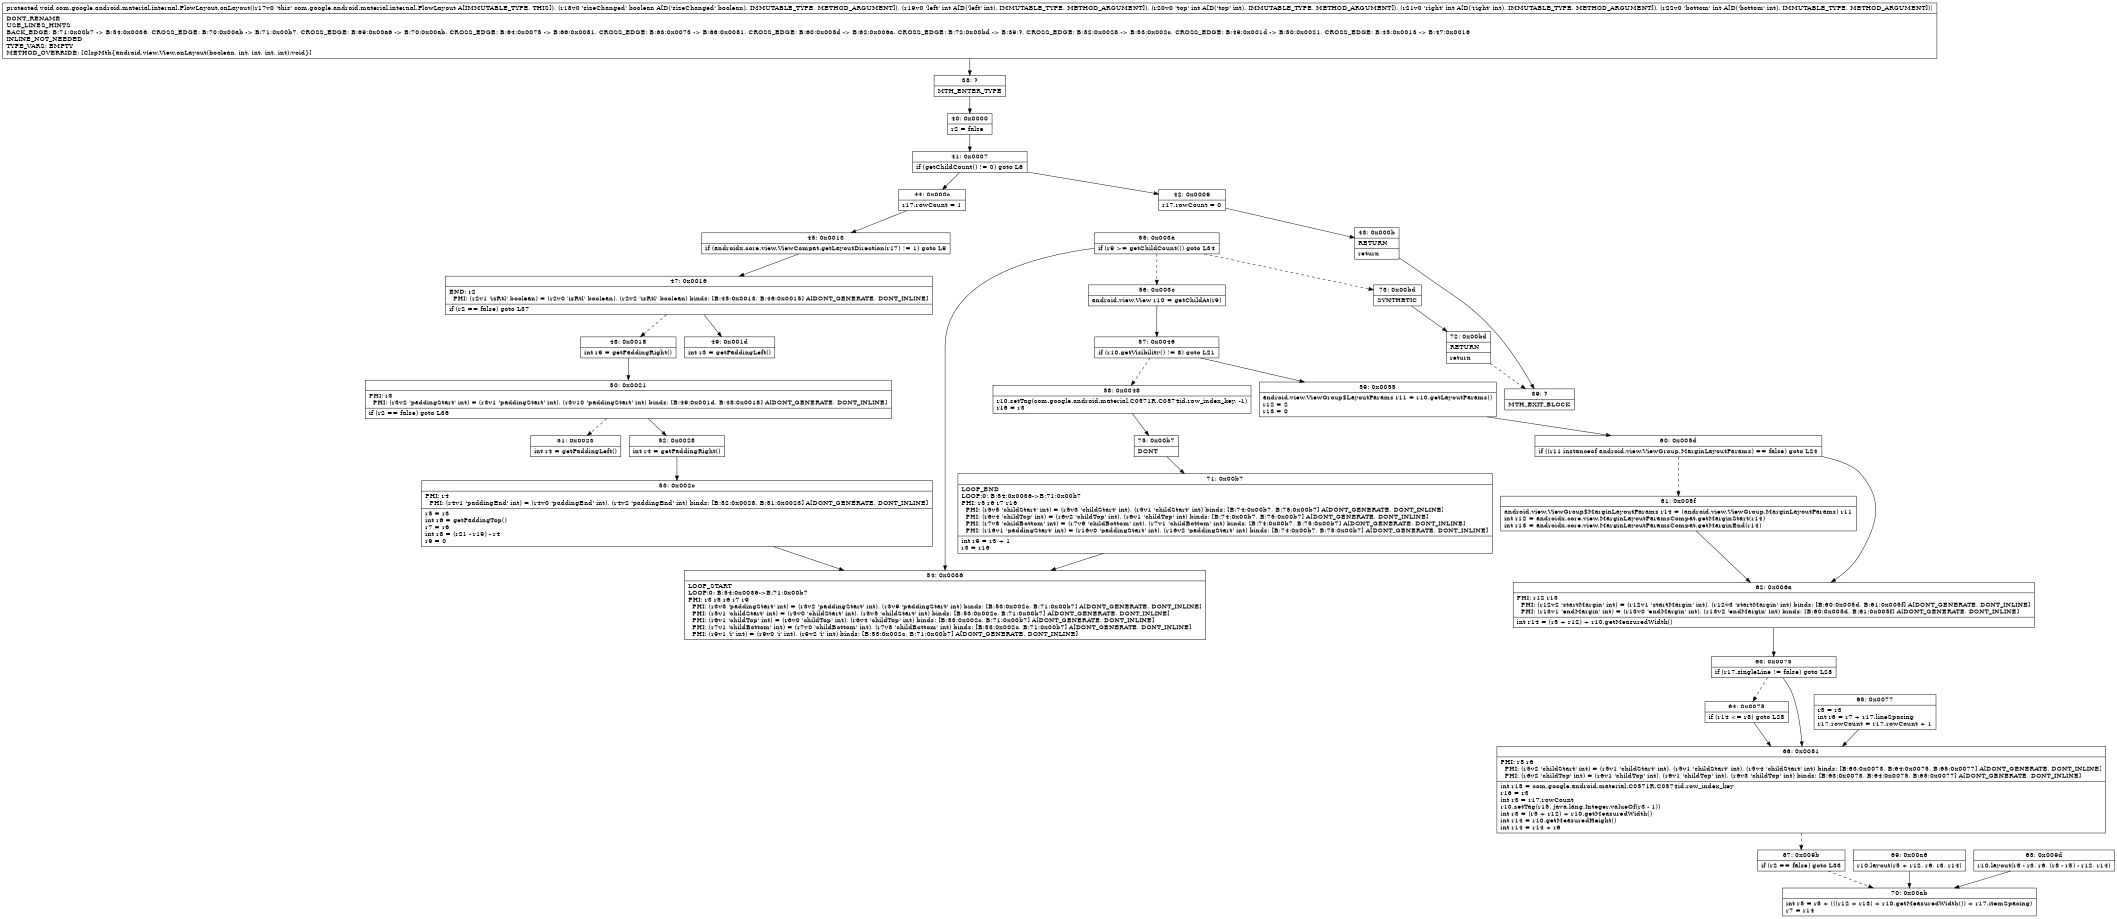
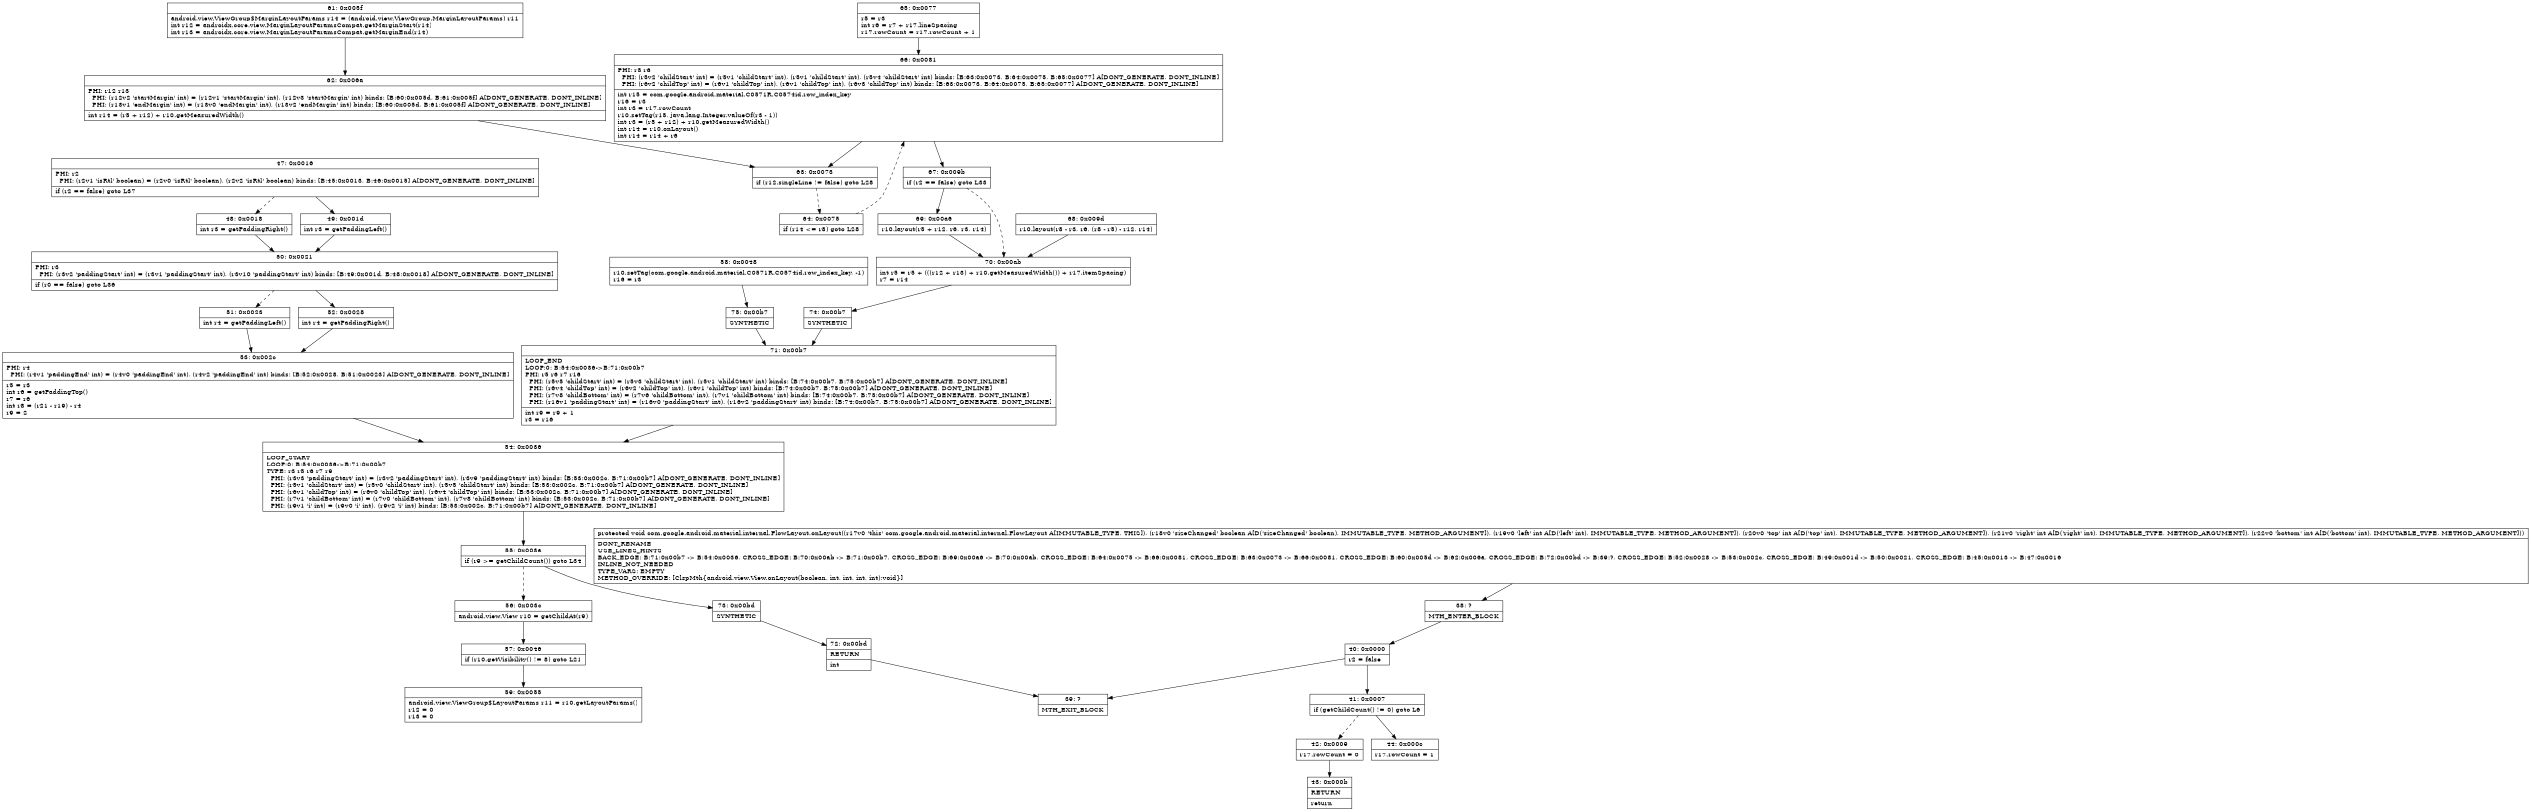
node "38: ?": text "MTH_ENTER_TYPE" -> "MTH_ENTER_BLOCK"
edge "41: 0x0007" -> "42: 0x0009": style solid -> dashed
edge "67: 0x009b" -> "69: 0x00a6": added
edge "49: 0x001d" -> "50: 0x0021": added
node "45: 0x0013": removed
edge "55: 0x003a" -> "73: 0x00bd": style dashed -> solid
node "47: 0x0016": text "END: r2" -> "PHI: r2"
edge "43: 0x000b" -> "39: ?": now "40: 0x0000" -> "39: ?"
node "74: 0x00b7": added
edge "51: 0x0023" -> "53: 0x002c": added
node "48: 0x0018": text "int r9 = getPaddingRight()" -> "int r3 = getPaddingRight()"
node "72: 0x00bd": text "return" -> "int"
edge "55: 0x003a" -> "54: 0x0036": reversed
edge "57: 0x0046" -> "58: 0x0048": removed
edge "72: 0x00bd" -> "39: ?": style dashed -> solid
node "59: 0x0055": text "r12 = 2" -> "r12 = 0"
node "50: 0x0021": text "if (r2 == false) goto L36" -> "if (r0 == false) goto L36"
node "60: 0x005d": removed
node "75: 0x00b7": text "DONT" -> "SYNTHETIC"
node "53: 0x002c": text "r9 = 0" -> "r9 = 2"
node "71: 0x00b7": text "int r9 = r3 + 1" -> "int r9 = r9 + 1"
node "54: 0x0036": text "PHI: r3 r5 r6 r7 r9" -> "TYPE: r3 r5 r6 r7 r9"
node "63: 0x0073": text "if (r17.singleLine != false) goto L28" -> "if (r12.singleLine != false) goto L28"
edge "63: 0x0073" -> "66: 0x0081": reversed
edge "64: 0x0075" -> "66: 0x0081": style solid -> dashed
node "66: 0x0081": text "int r14 = r10.getMeasuredHeight()" -> "int r14 = r10.onLayout()"
edge "66: 0x0081" -> "67: 0x009b": style dashed -> solid
